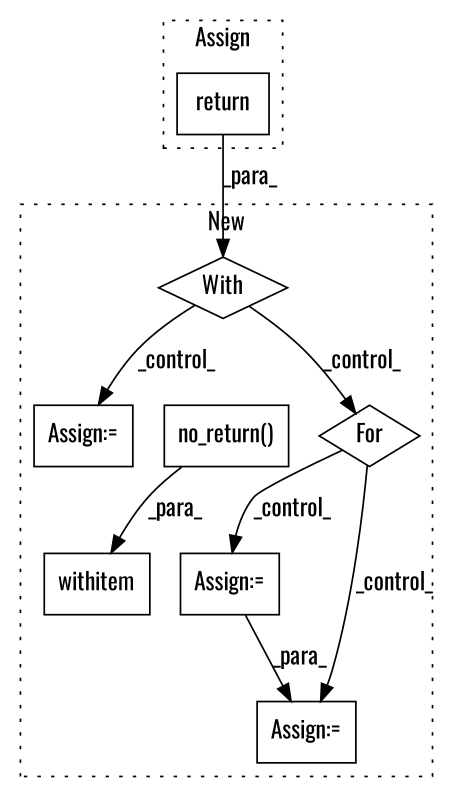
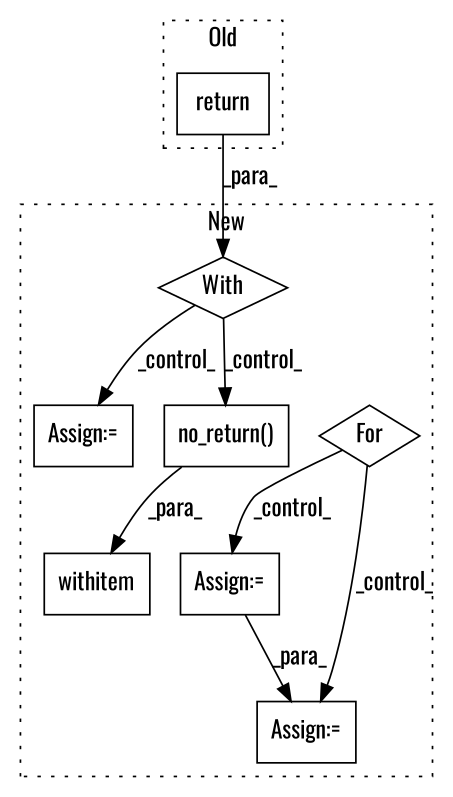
cluster "Assign": label "Assign" -> "Old"
edge "With" -> "For": now "With" -> "no_return()"
